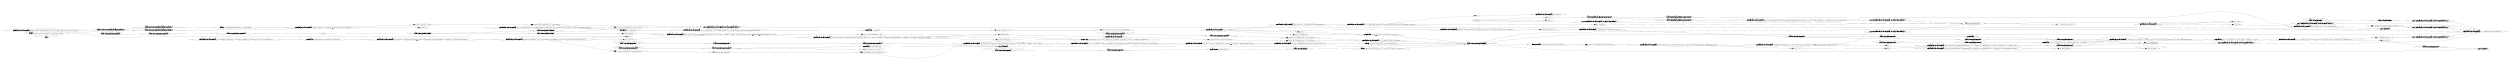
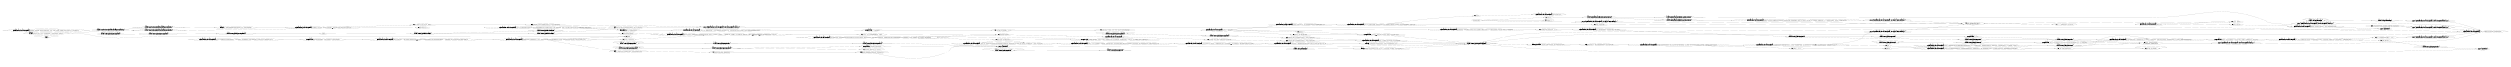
node "Physical Instrument: 喂！肌肉和骨头可没什么问题。": removed
